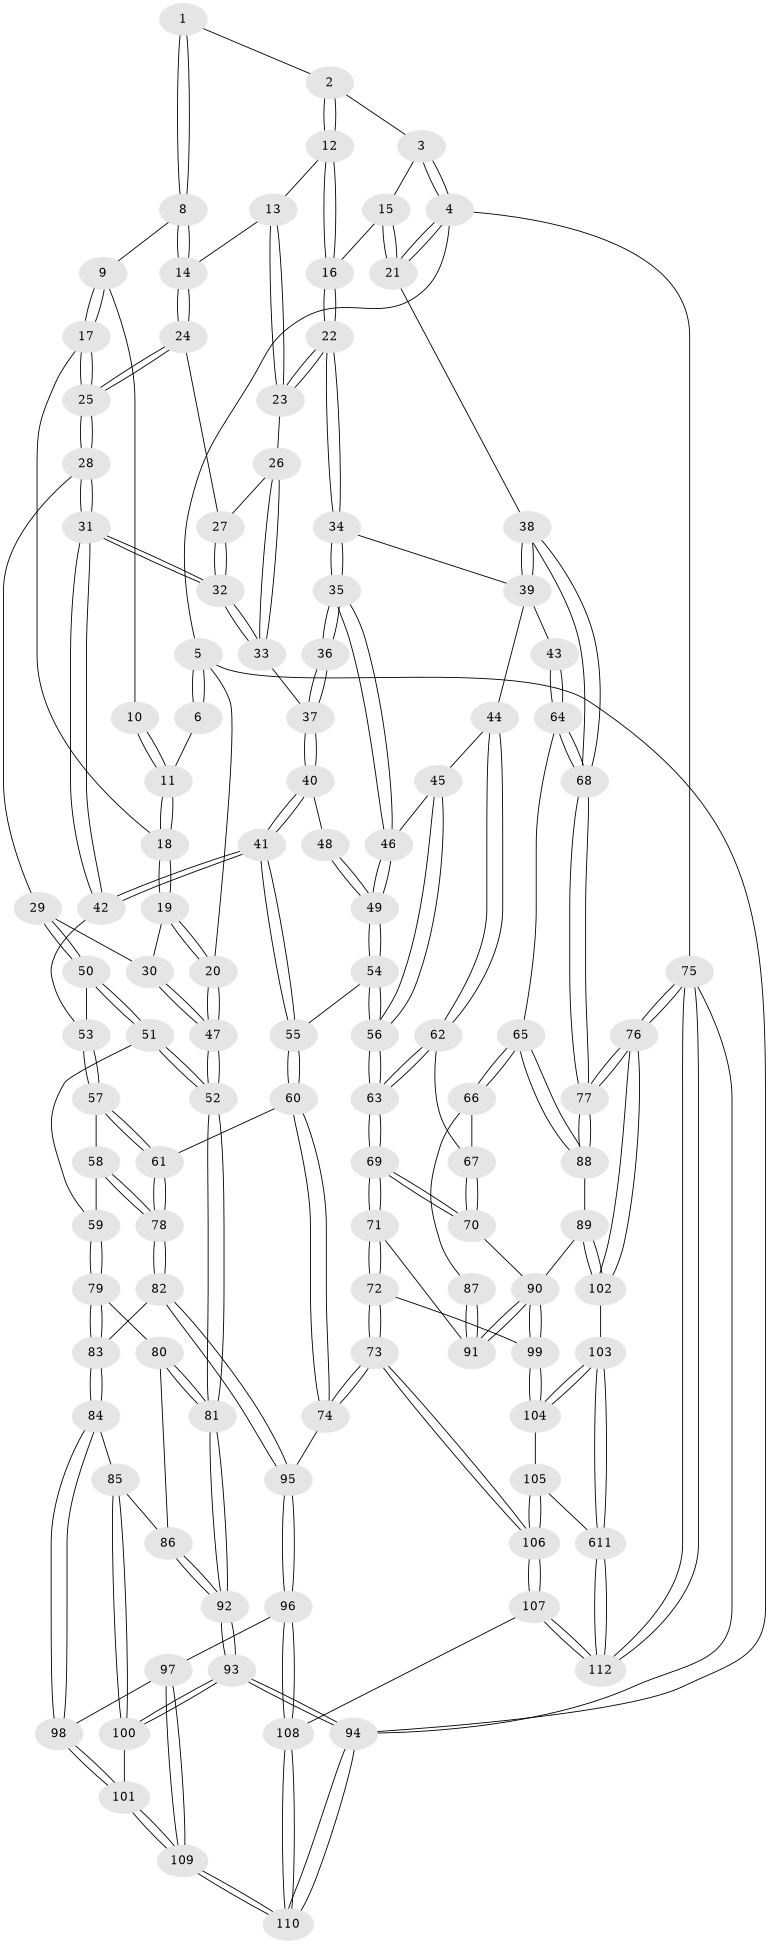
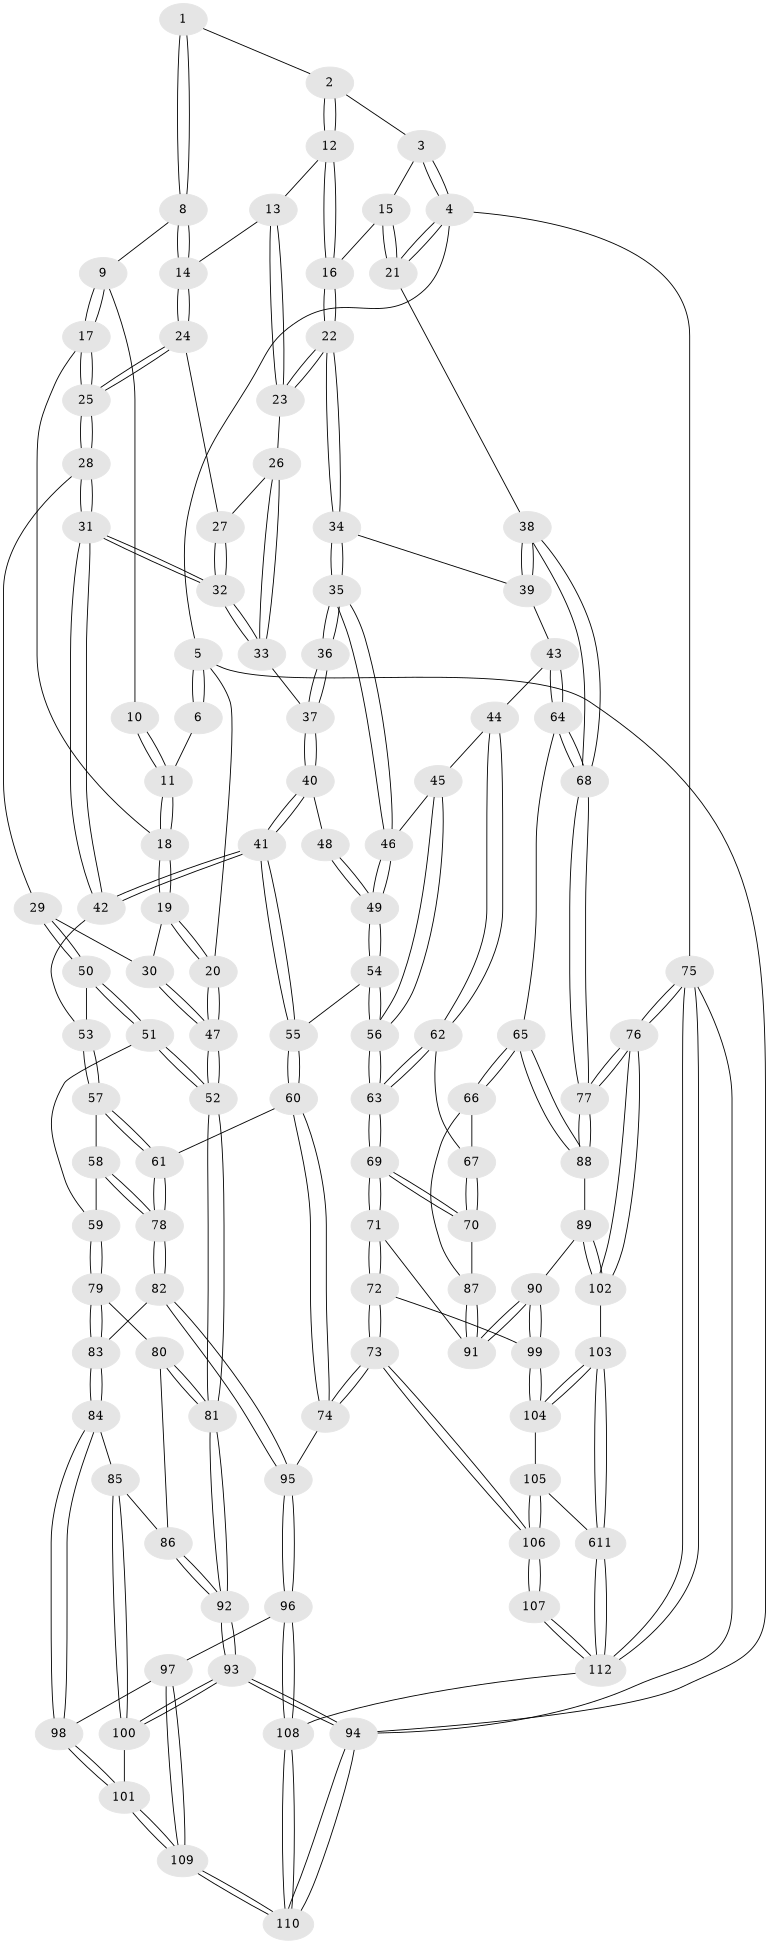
edge "39" -- "44": now "43" -- "44"
edge "70" -- "90": now "70" -- "87"
edge "107" -- "108": now "112" -- "108"
